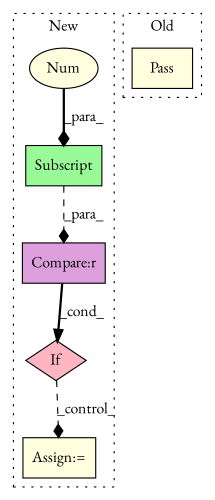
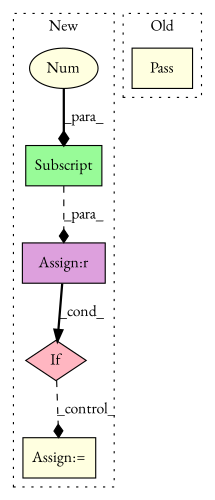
node "Compare:r": label "Compare:r" -> "Assign:r"
